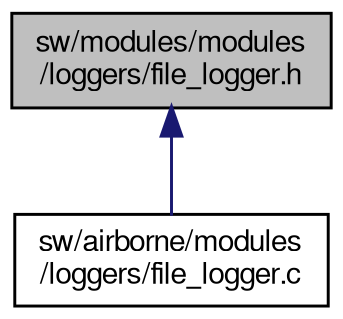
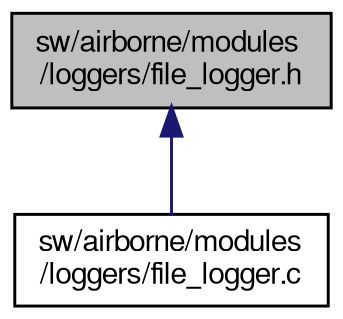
node "sw/modules/modules /loggers/file_logger.h": label "sw/modules/modules /loggers/file_logger.h" -> "sw/airborne/modules /loggers/file_logger.h"
